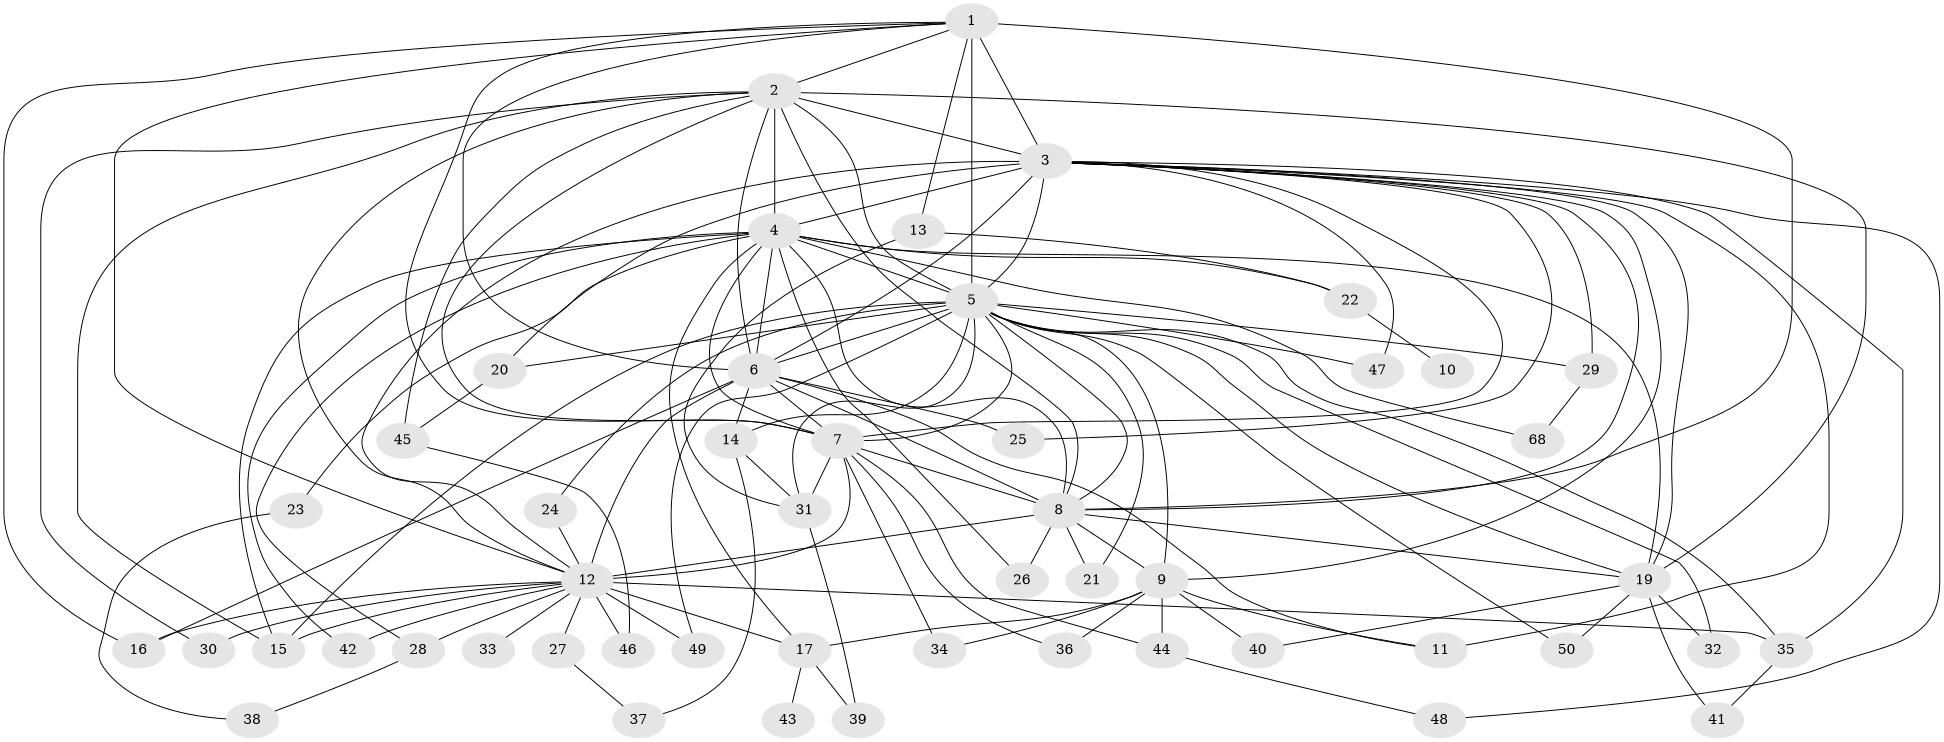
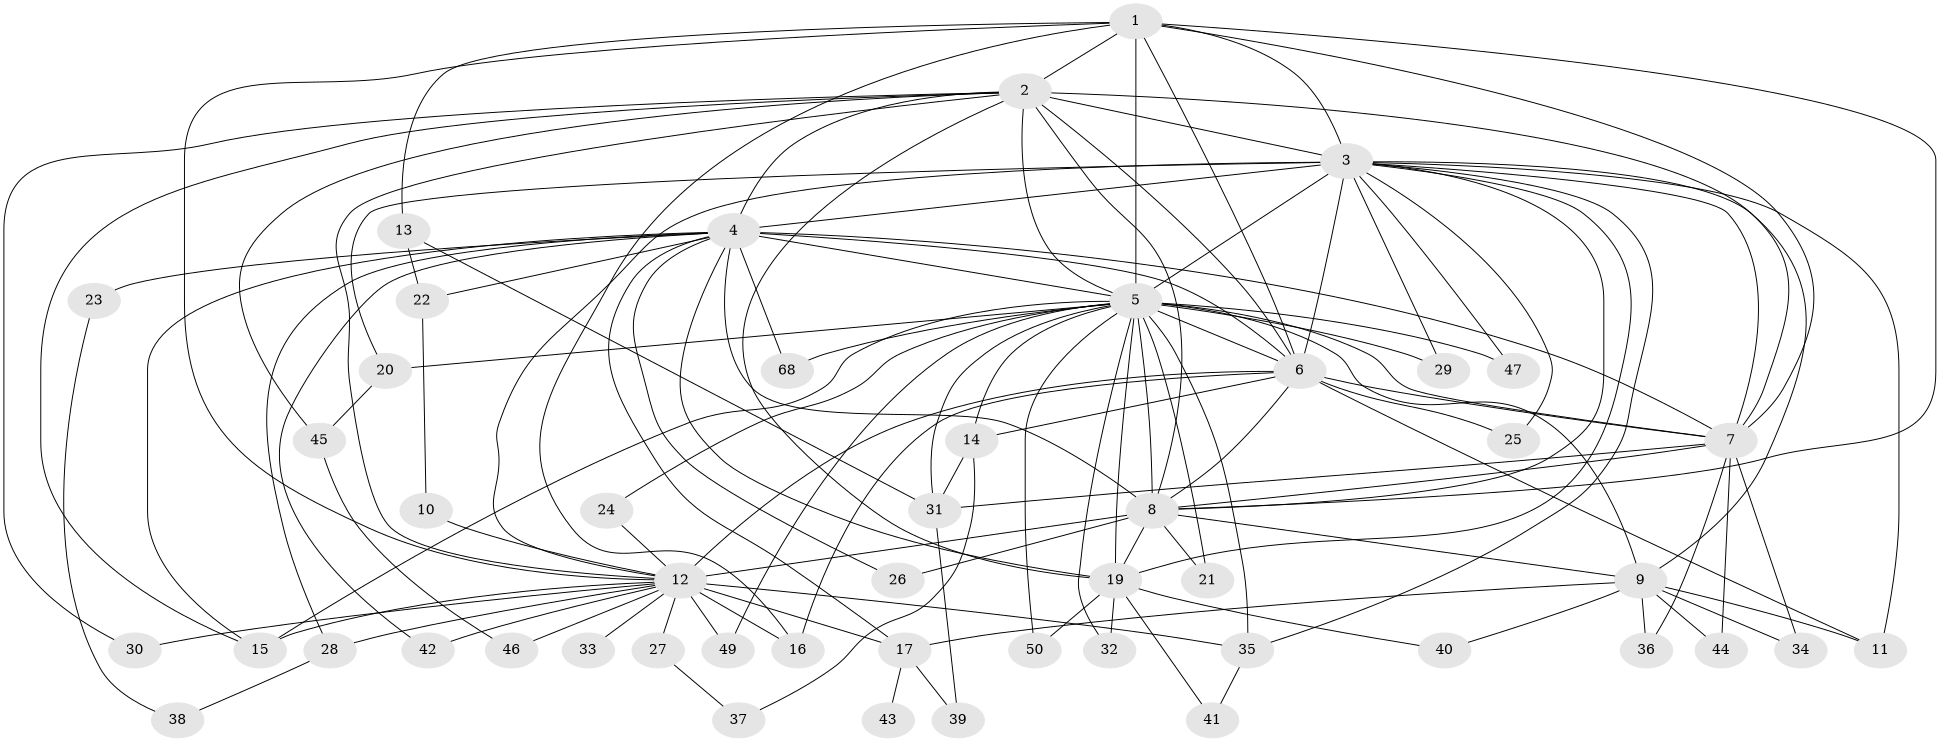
edge "29" -- "68": now "5" -- "68"
edge "7" -- "12": now "10" -- "12"
node "48": removed
